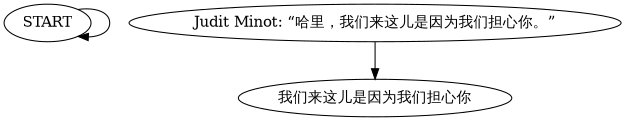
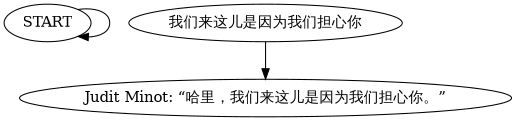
edge "Judit Minot: “哈里，我们来这儿是因为我们担心你。”" -> "我们来这儿是因为我们担心你": reversed
